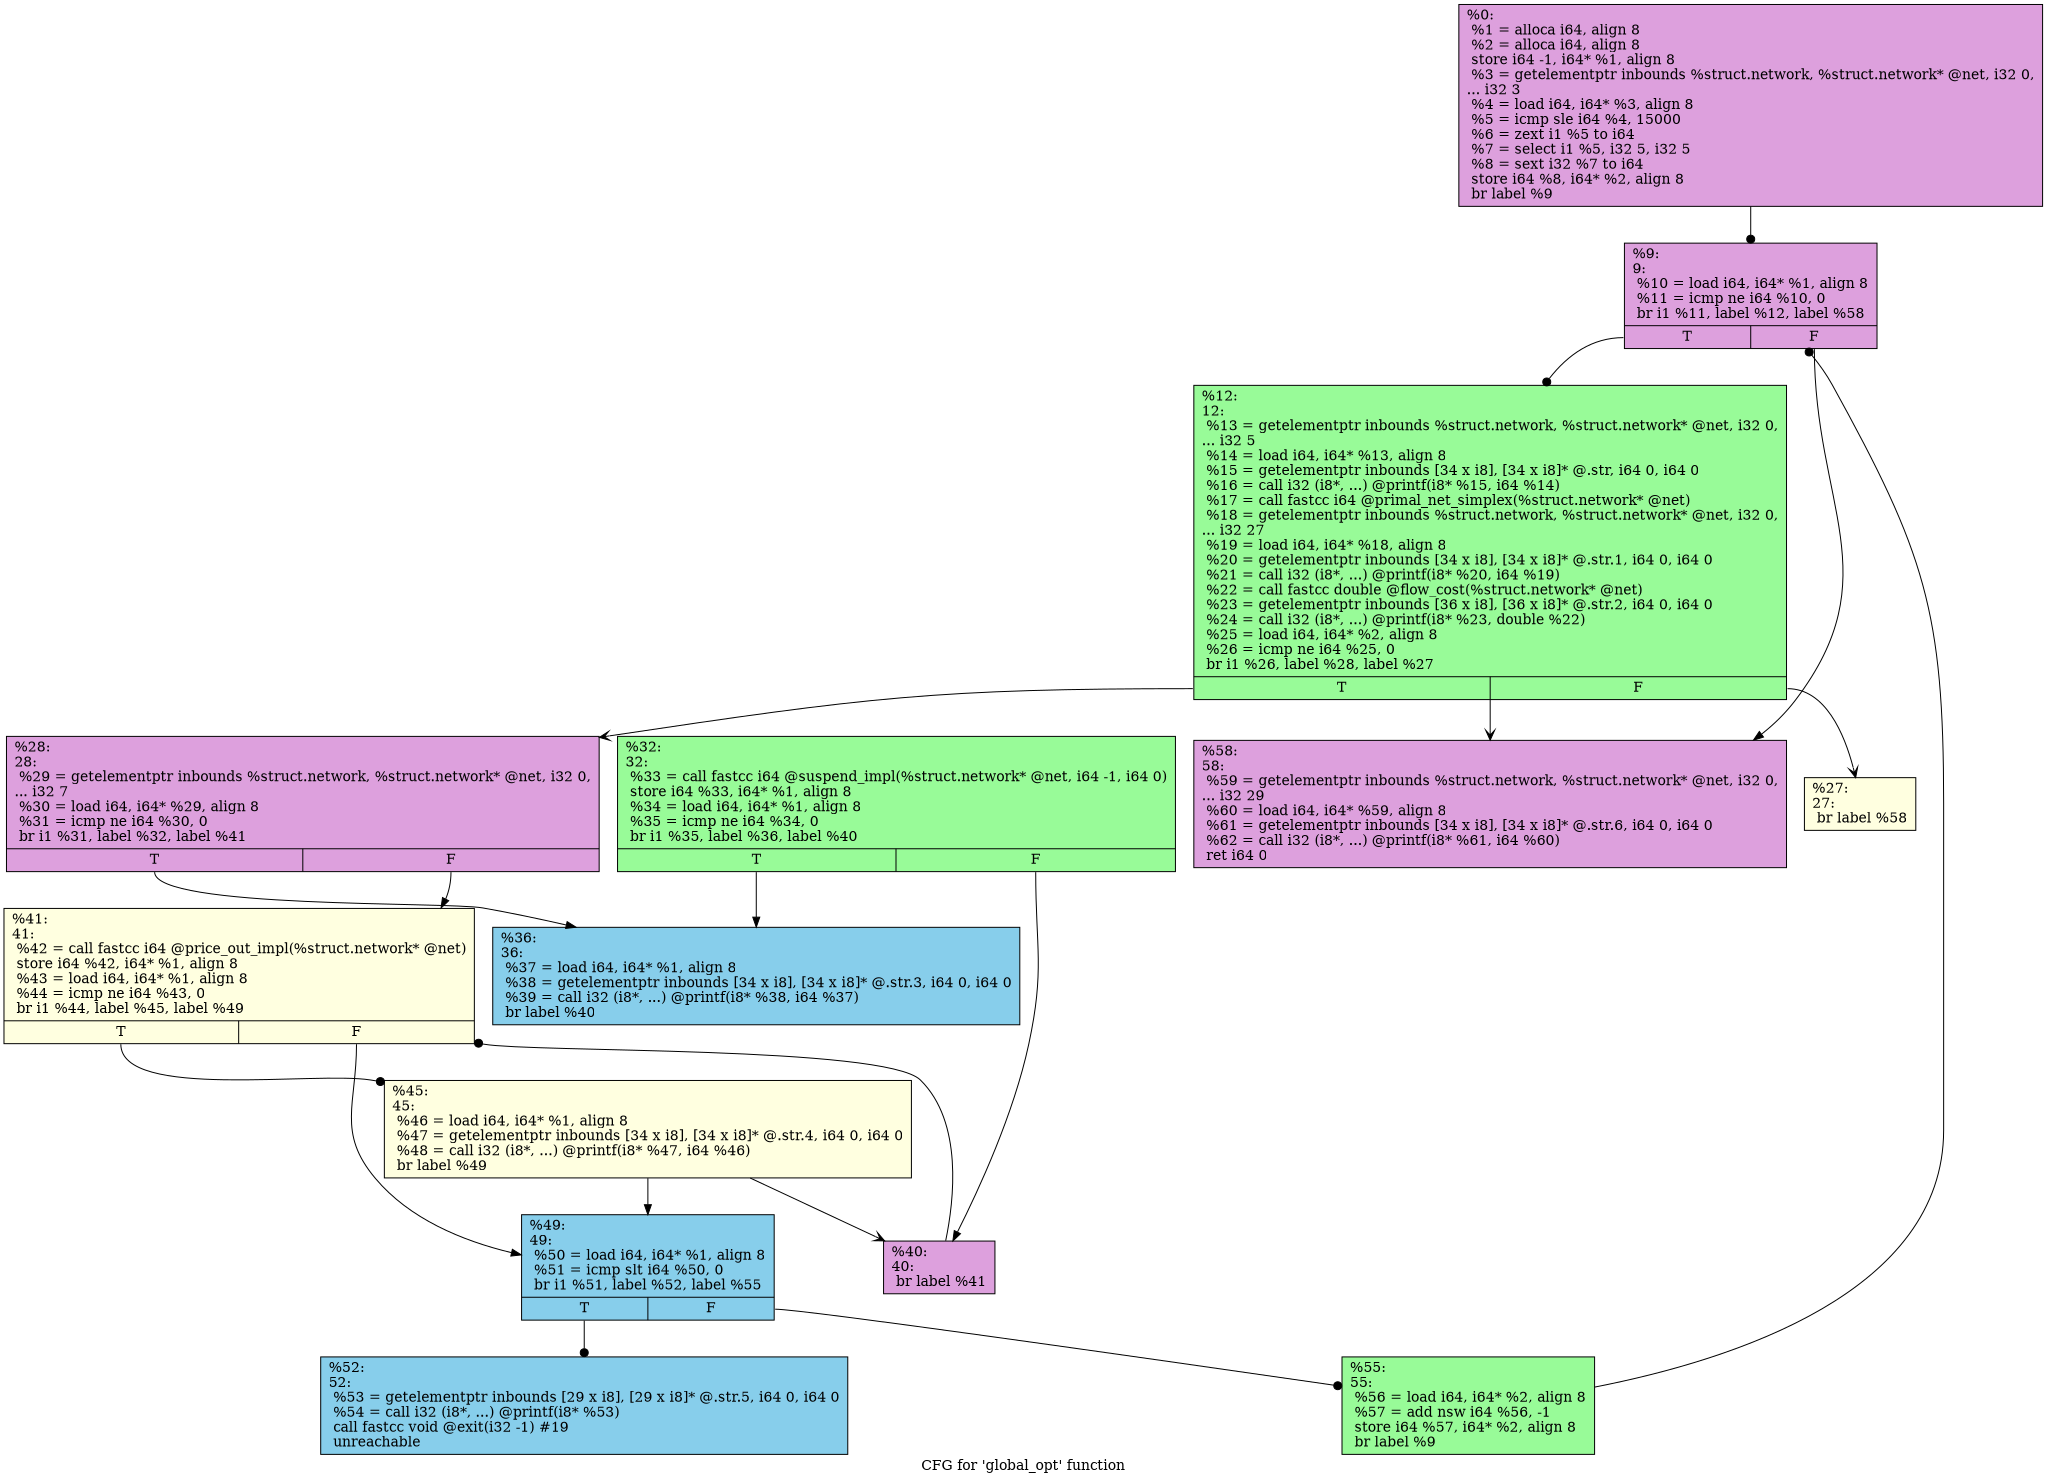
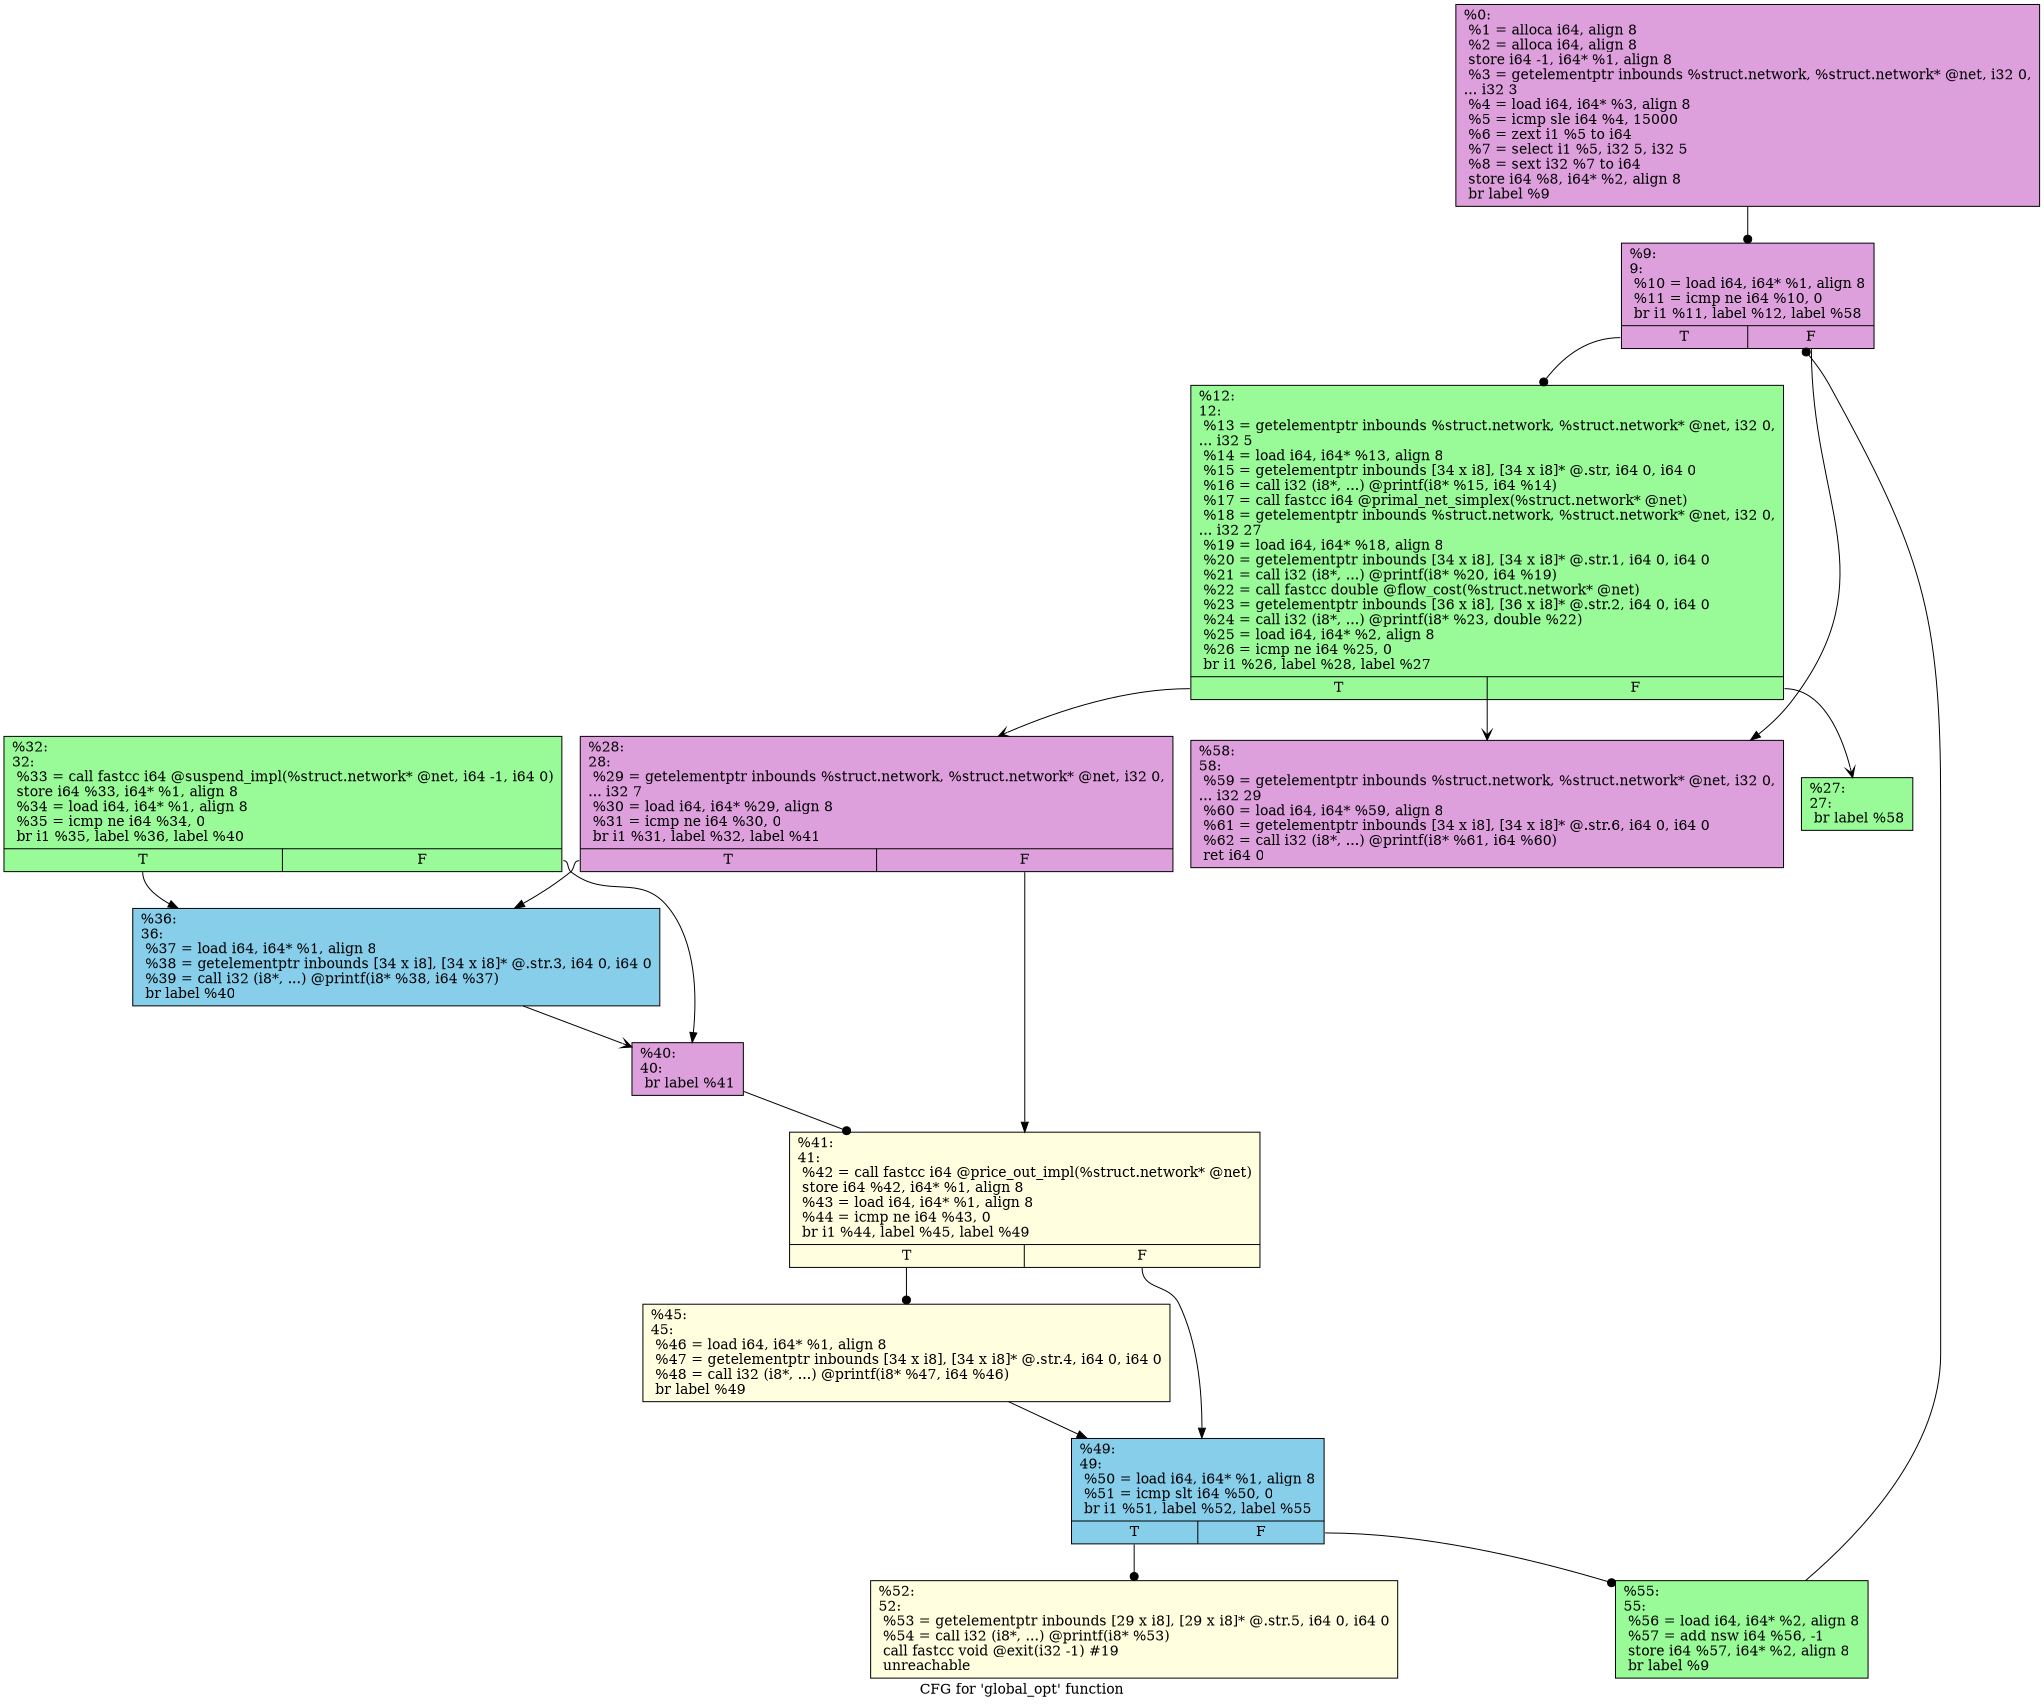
node "%27:": fillcolor lightyellow -> palegreen
edge "%45:" -> "%40:": now "%36:" -> "%40:"
node "%52:": fillcolor skyblue -> lightyellow
